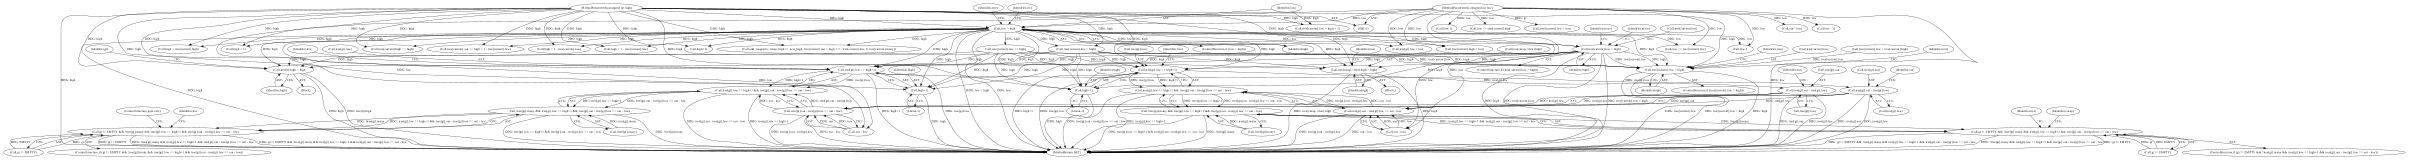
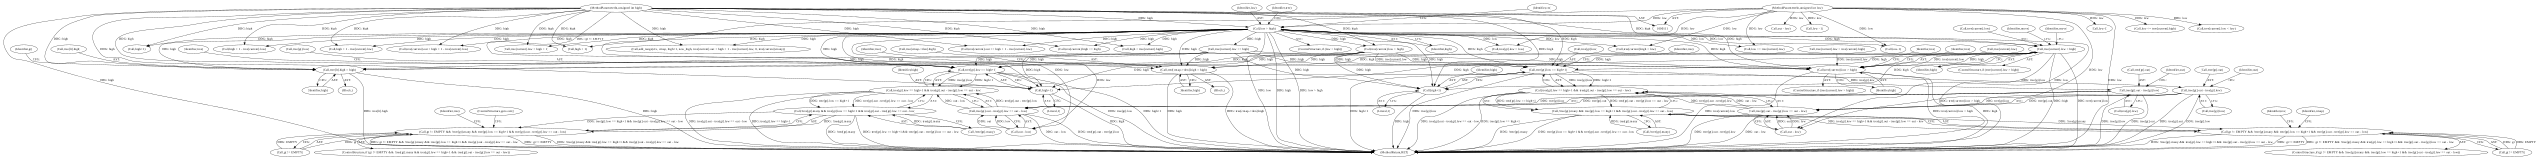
edge "(Identifier,low)" -> "(Call,tree[current].low = high + 1)": now "(Call,low > high)" -> "(Call,tree[current].low = high + 1)"
edge "(MethodParameterIn,unsigned int low)" -> "(Call,tree[current].low < low)": label "DDG: gt" -> "DDG: low"
edge "(MethodParameterIn,unsigned int high)" -> "(Call,tree[cmap->tlen].high = high)": label "DDG: high" -> "DDG: gt != EMPTY"
node "(Call,tree[lt].high)": added
node "(Call,tree[current].out + high + 1 - tree[current].low)": added
